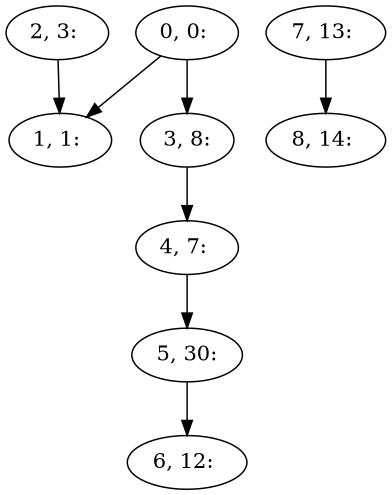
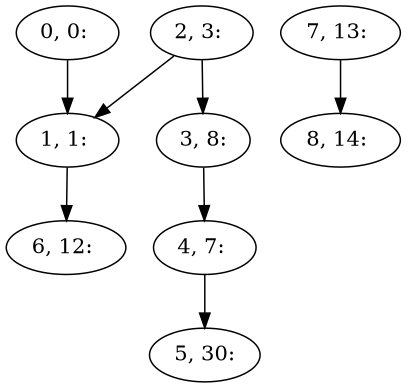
edge "0, 0:" -> "3, 8:": now "2, 3:" -> "3, 8:"
edge "5, 30:" -> "6, 12:": now "1, 1:" -> "6, 12:"
